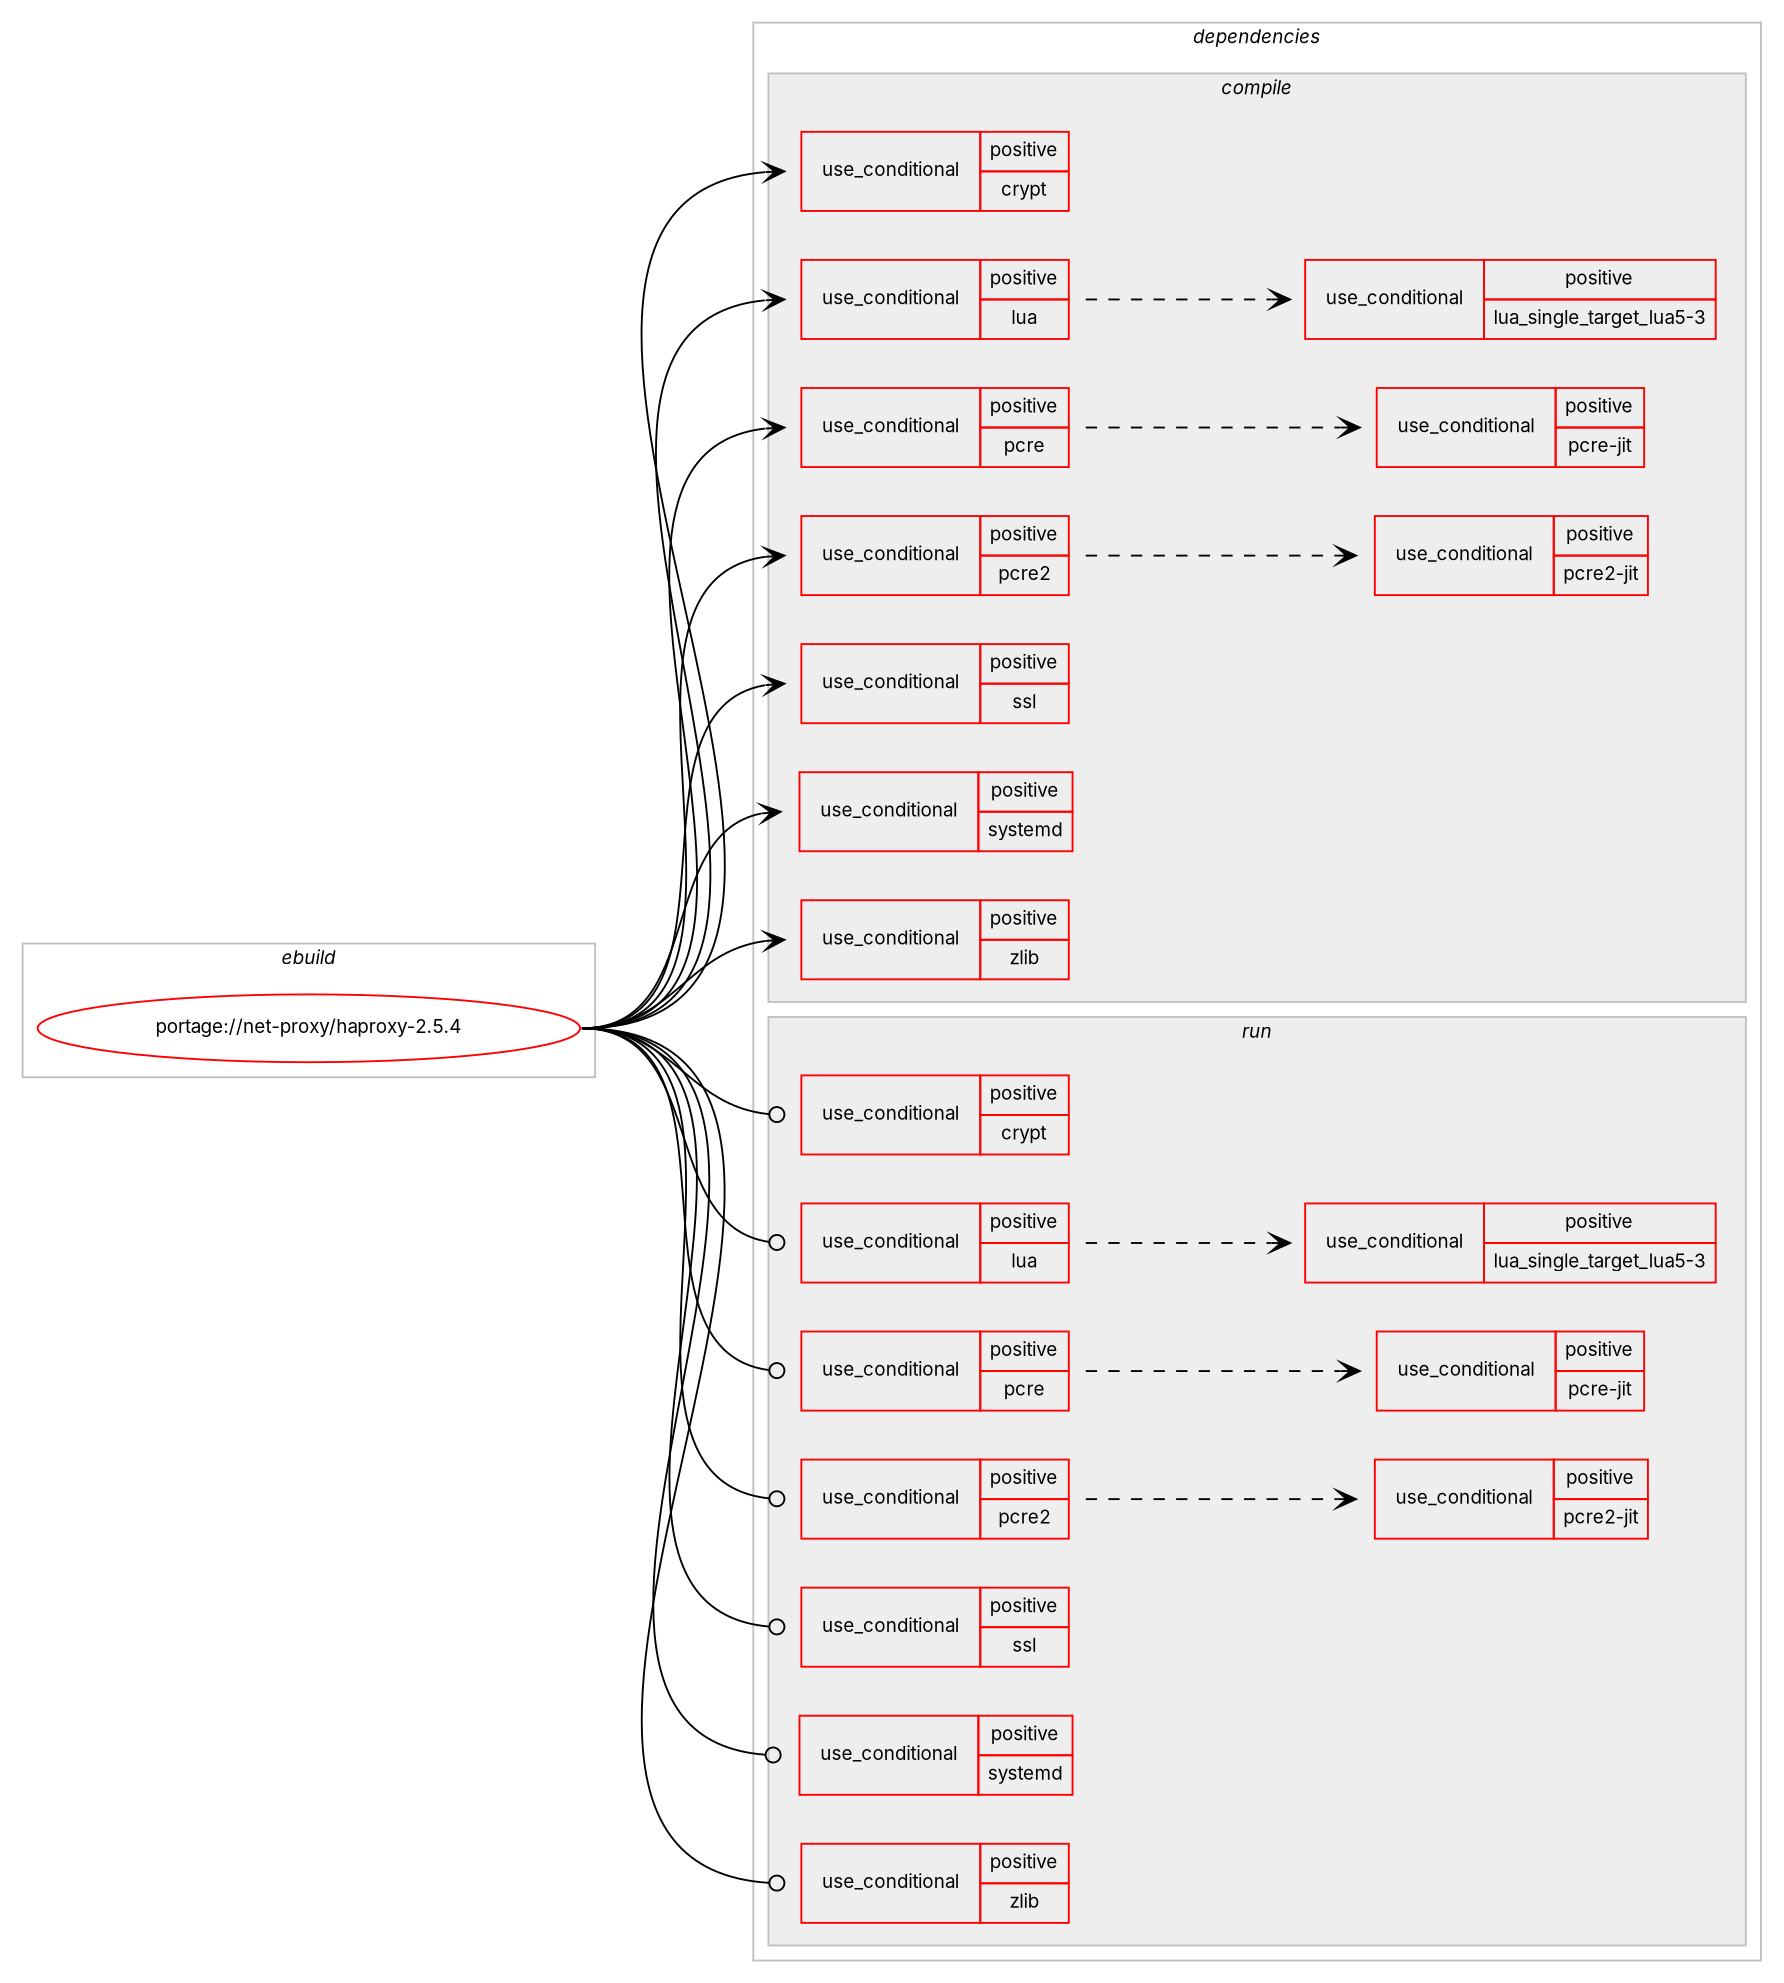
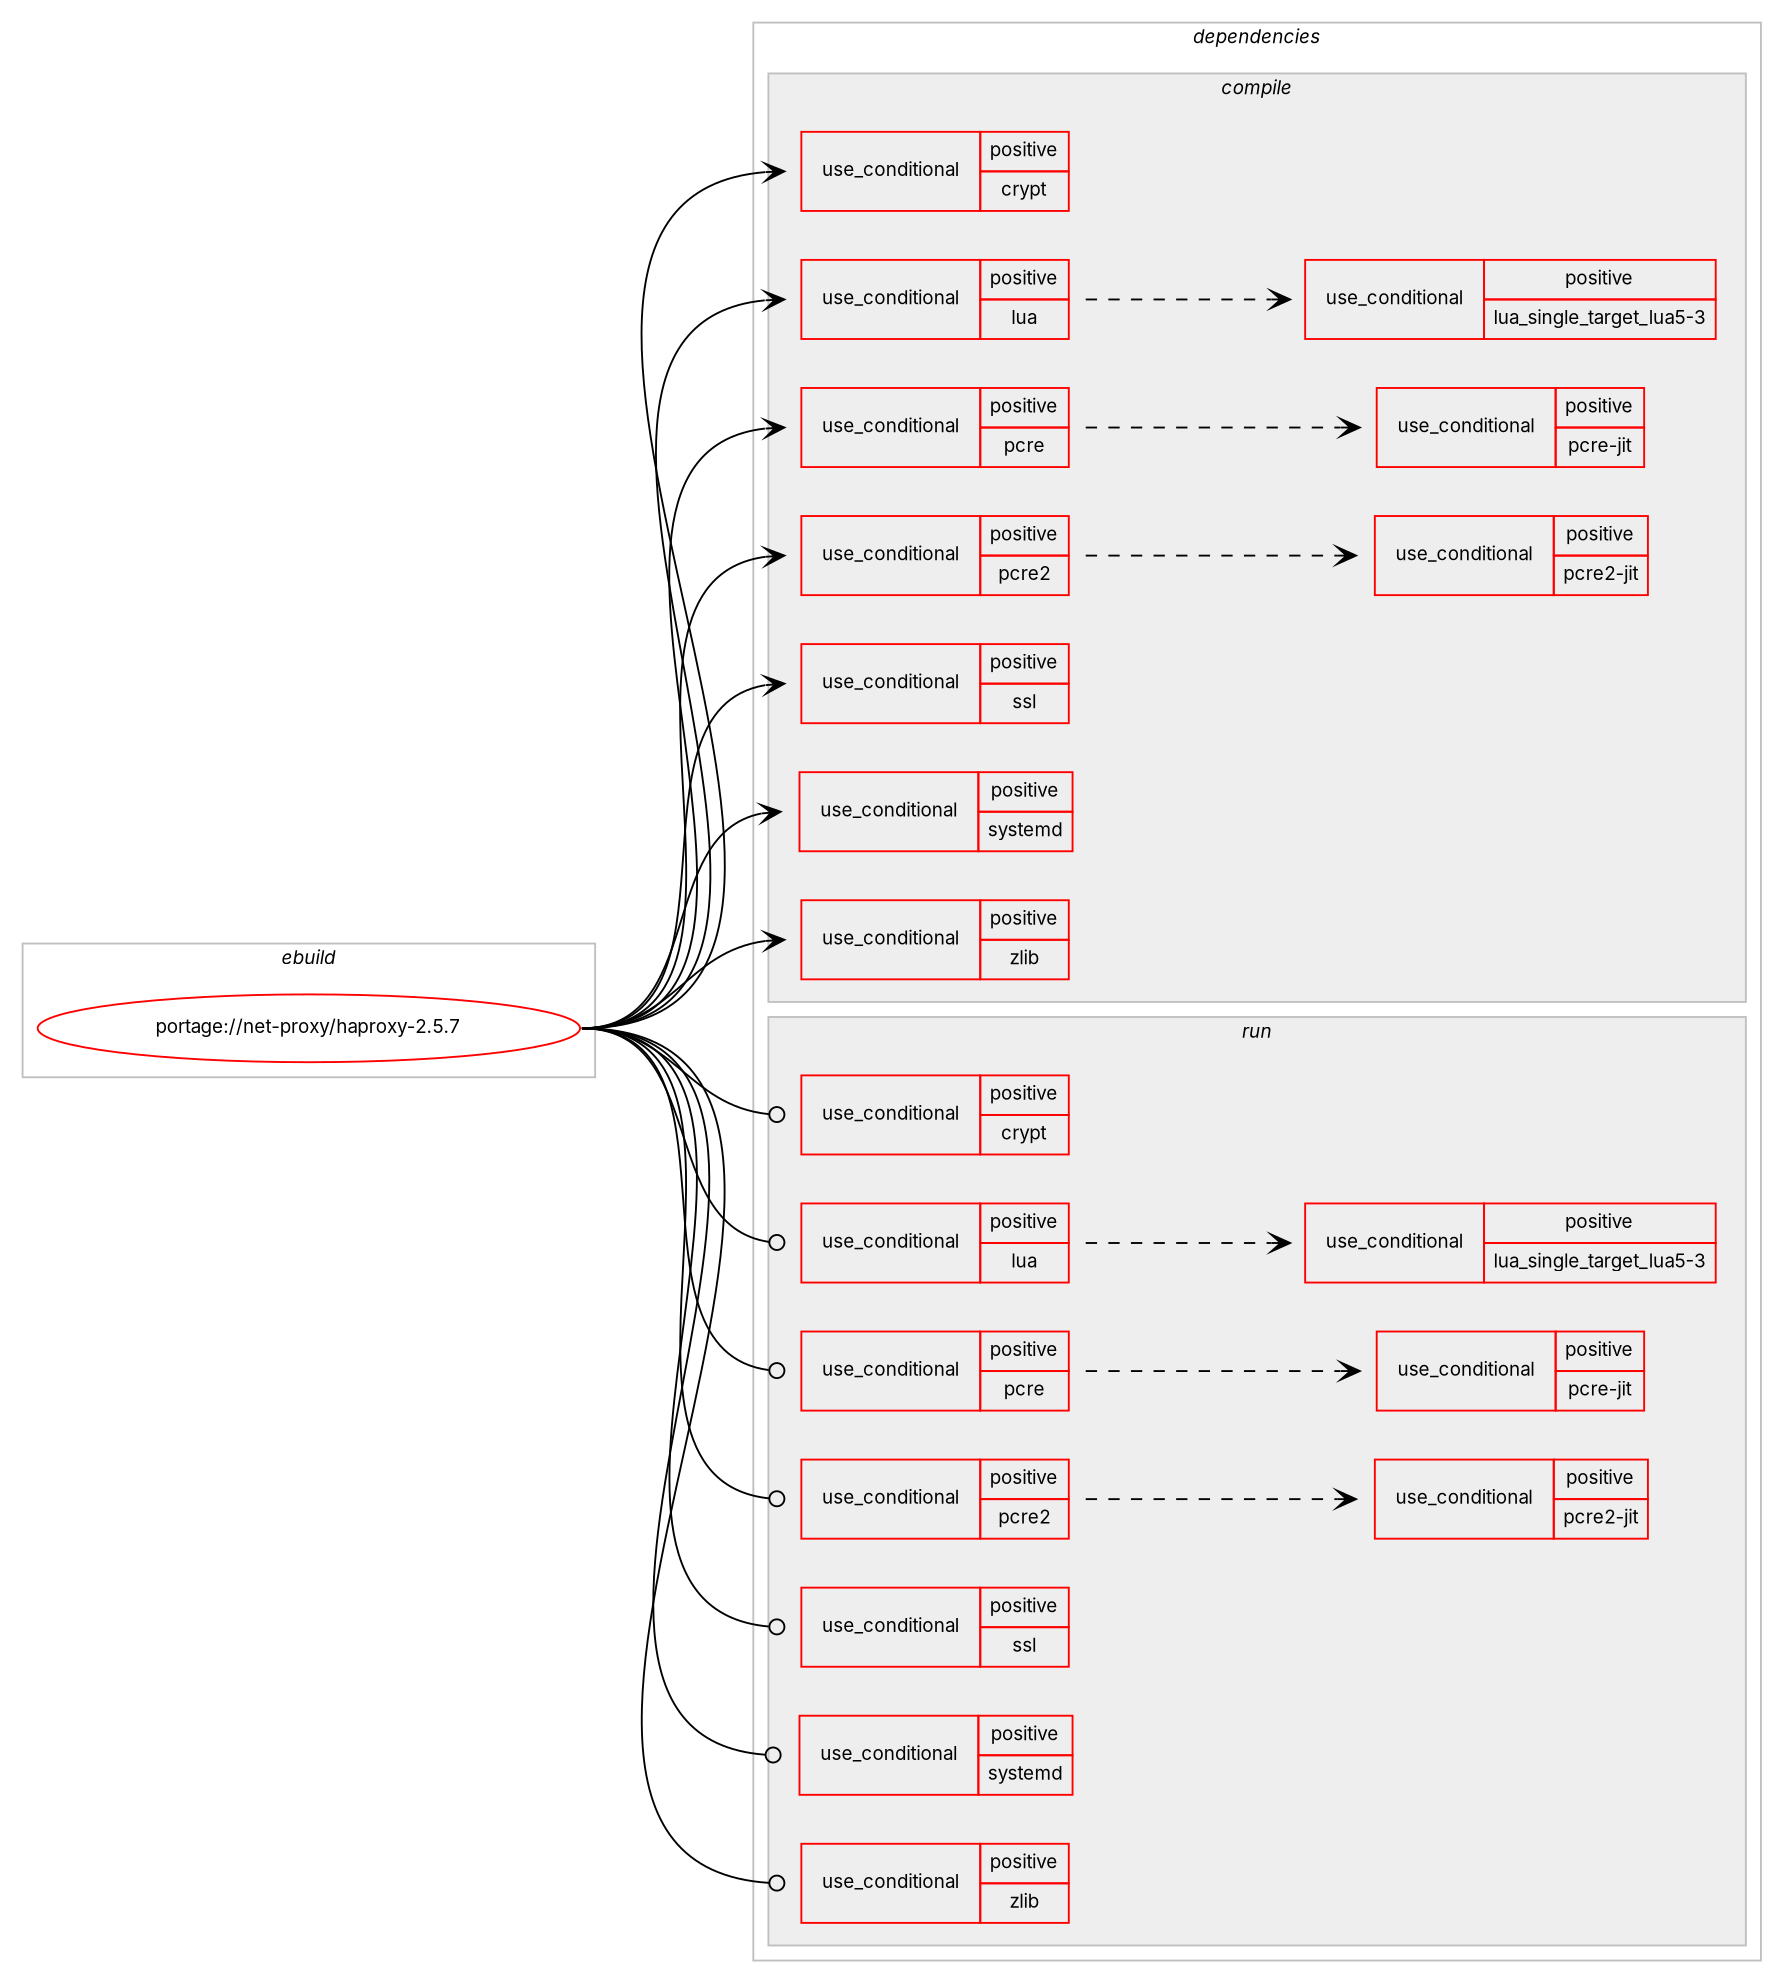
node "portage://net-proxy/haproxy-2.5.4": label "portage://net-proxy/haproxy-2.5.4" -> "portage://net-proxy/haproxy-2.5.7"
